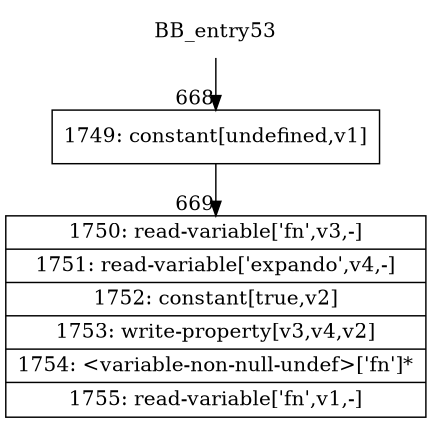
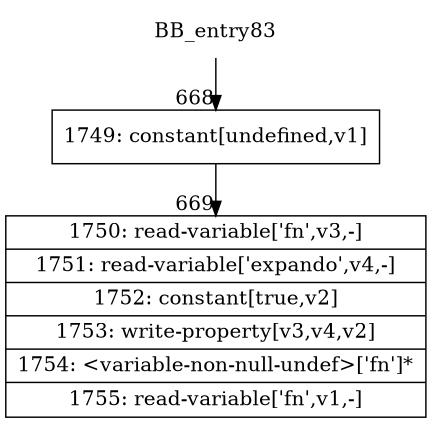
node "BB_entry53": label "BB_entry53" -> "BB_entry83"
